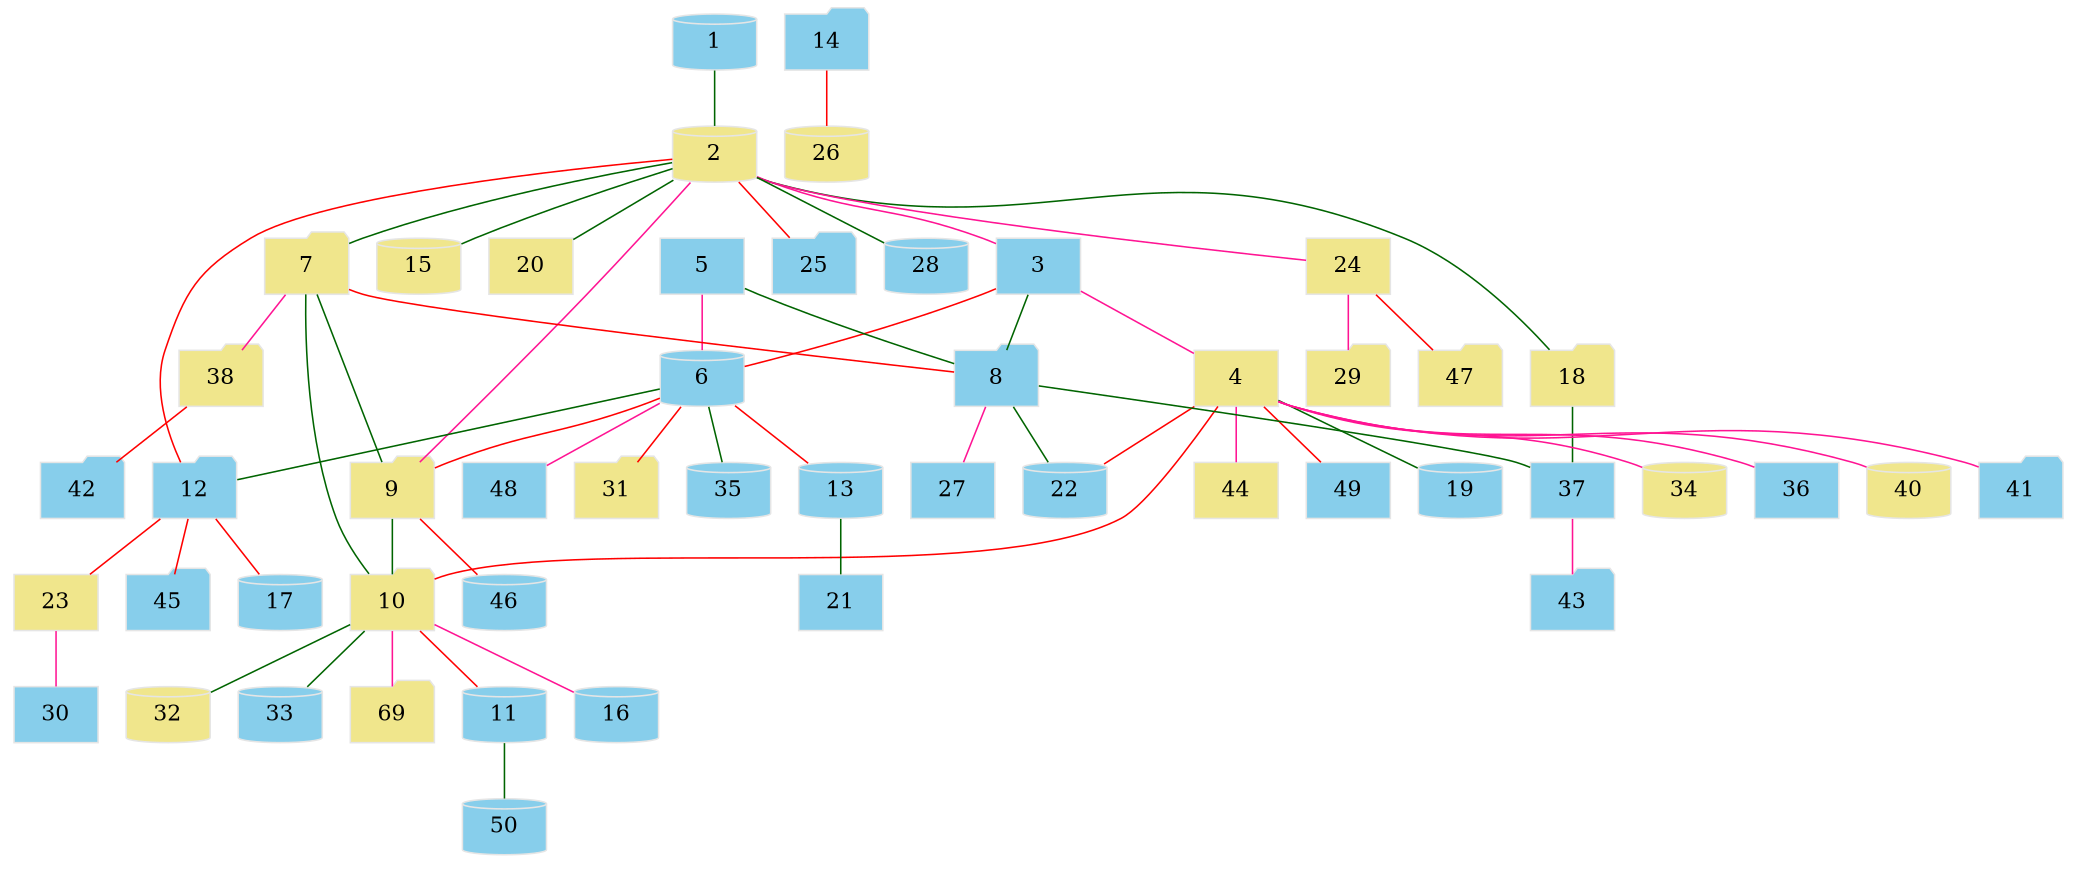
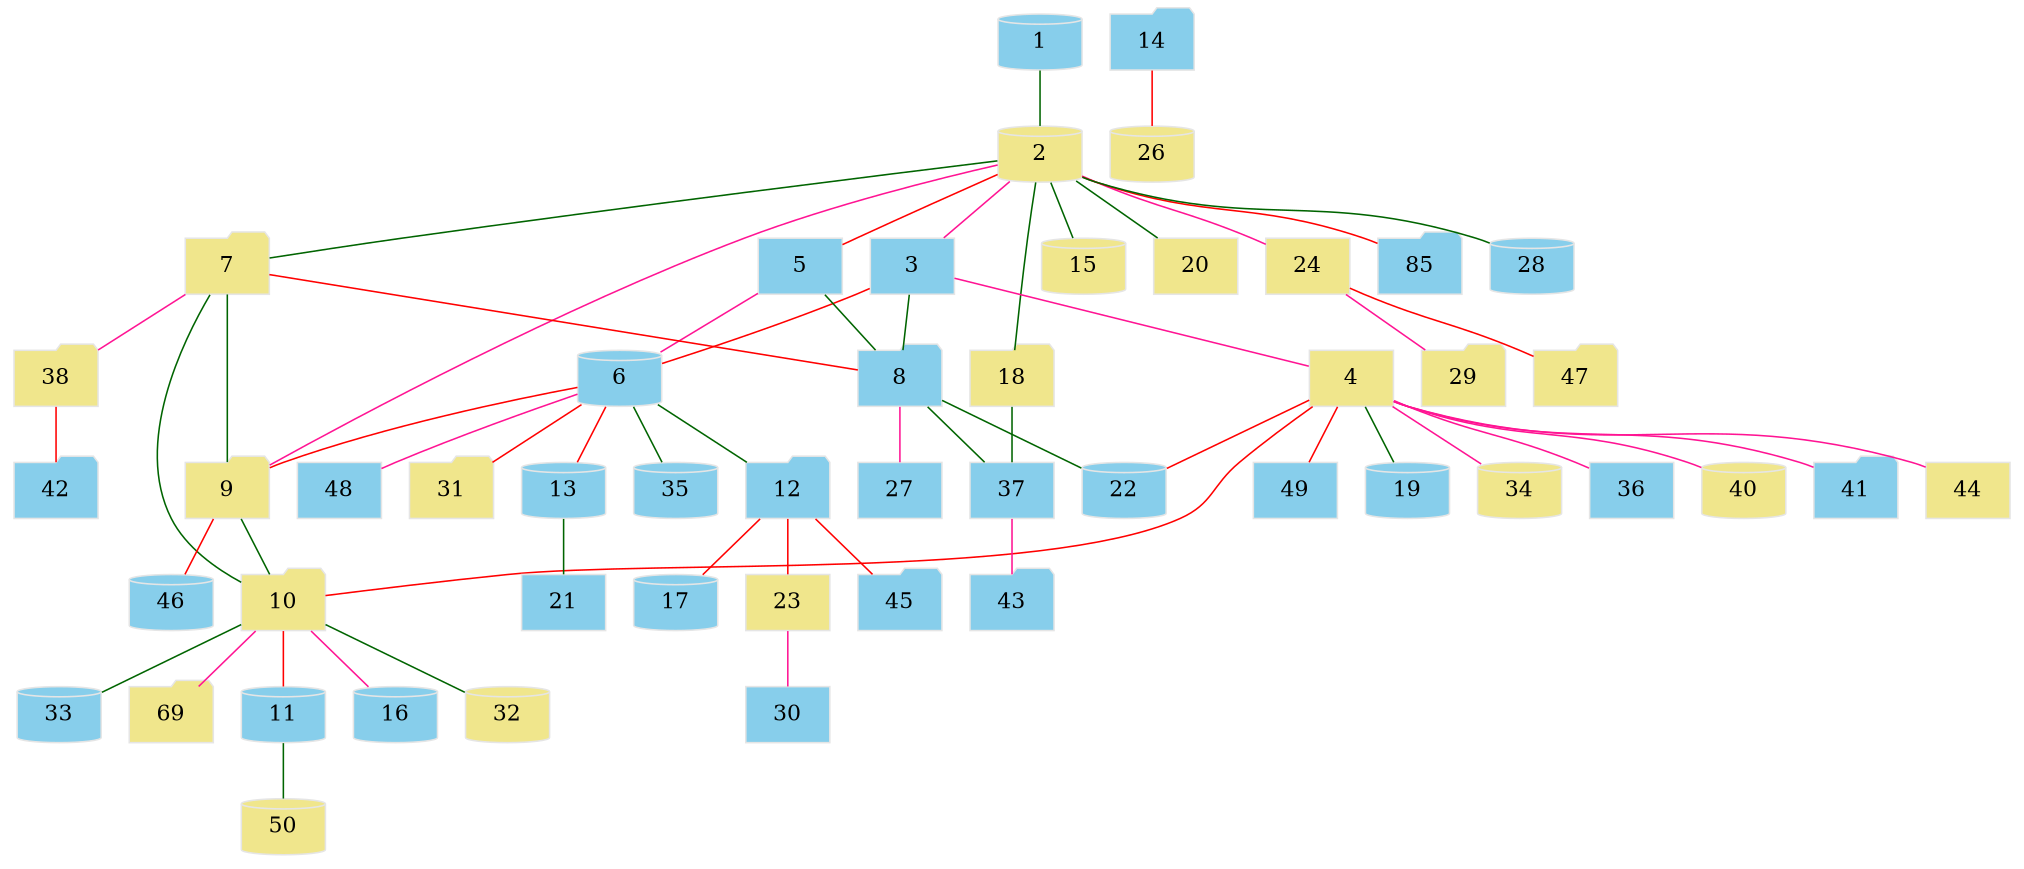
edge "2" -- "12": now "2" -- "5"
node "25": label "25" -> "85"
node "50": fillcolor skyblue -> khaki
